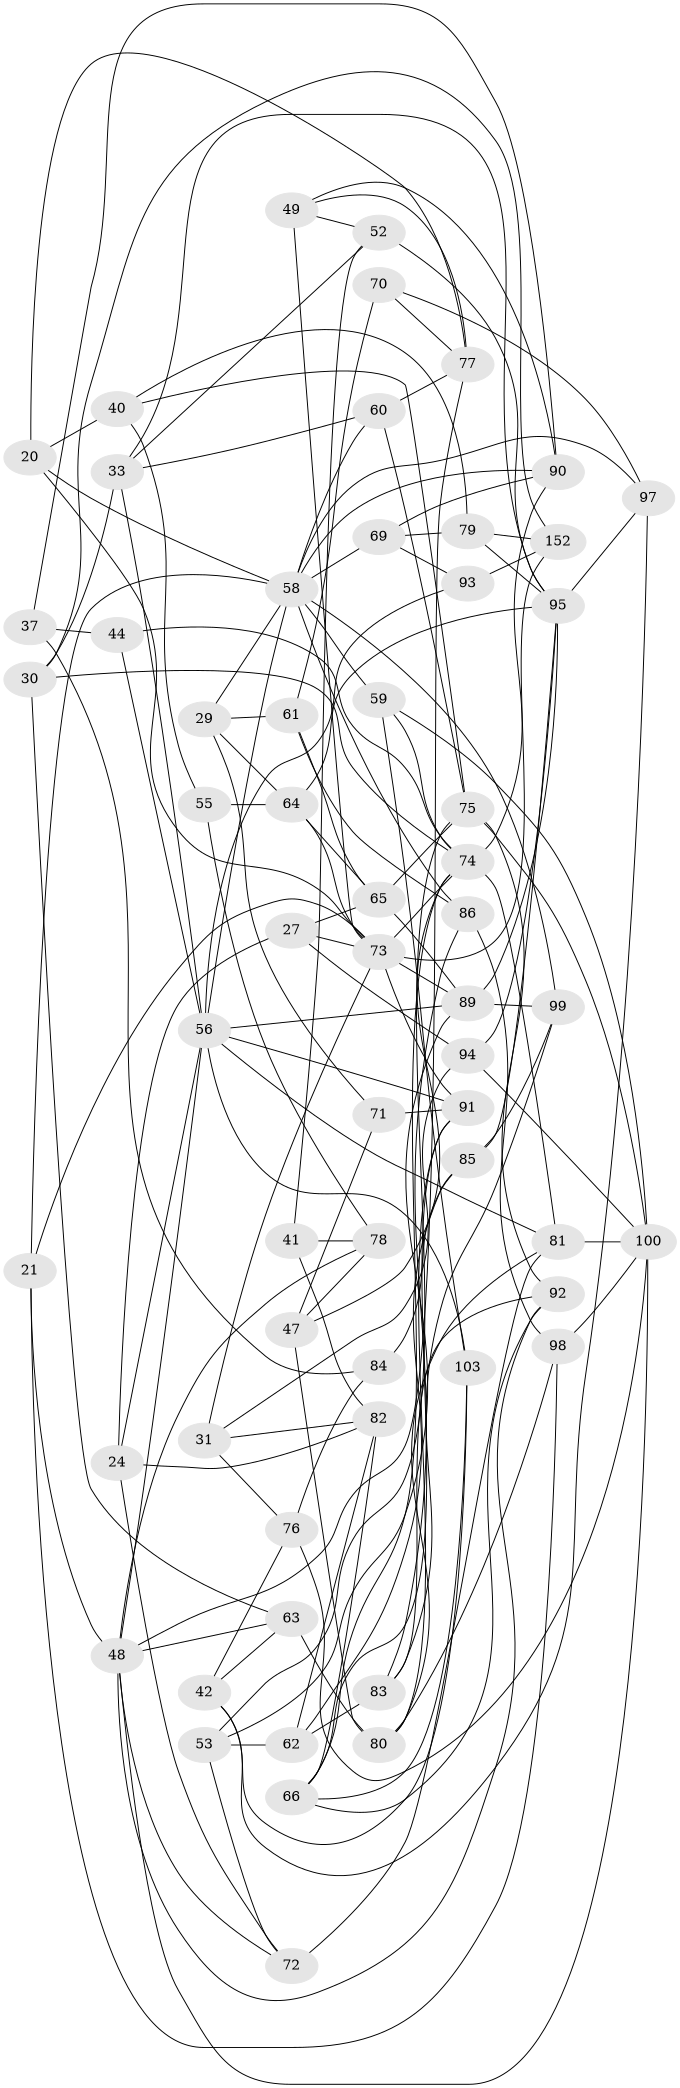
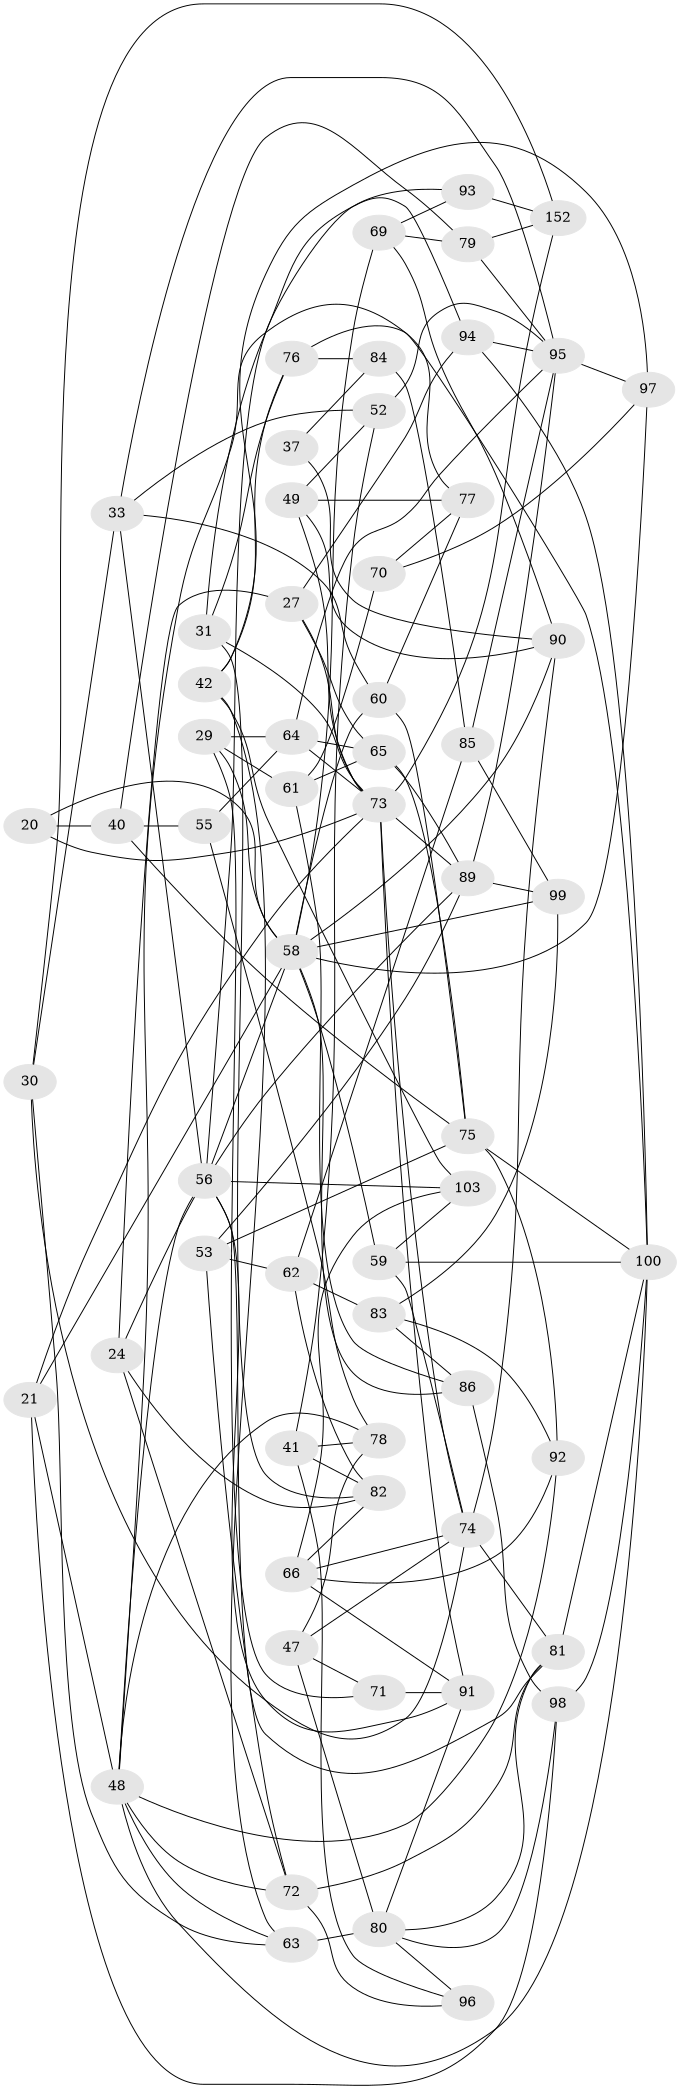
edge "77" -- "20": removed
node "44": removed
node "96": added
